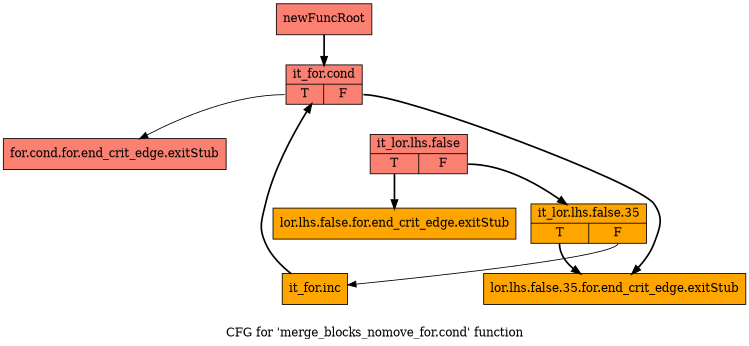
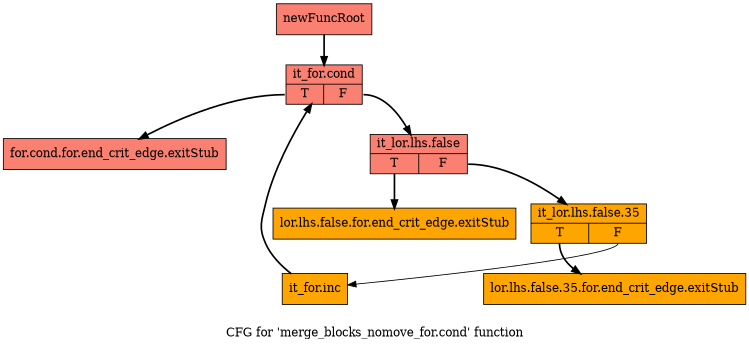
edge "it_for.cond" -> "for.cond.for.end_crit_edge.exitStub": style solid -> bold
edge "it_for.cond" -> "lor.lhs.false.35.for.end_crit_edge.exitStub": now "it_for.cond" -> "it_lor.lhs.false"
